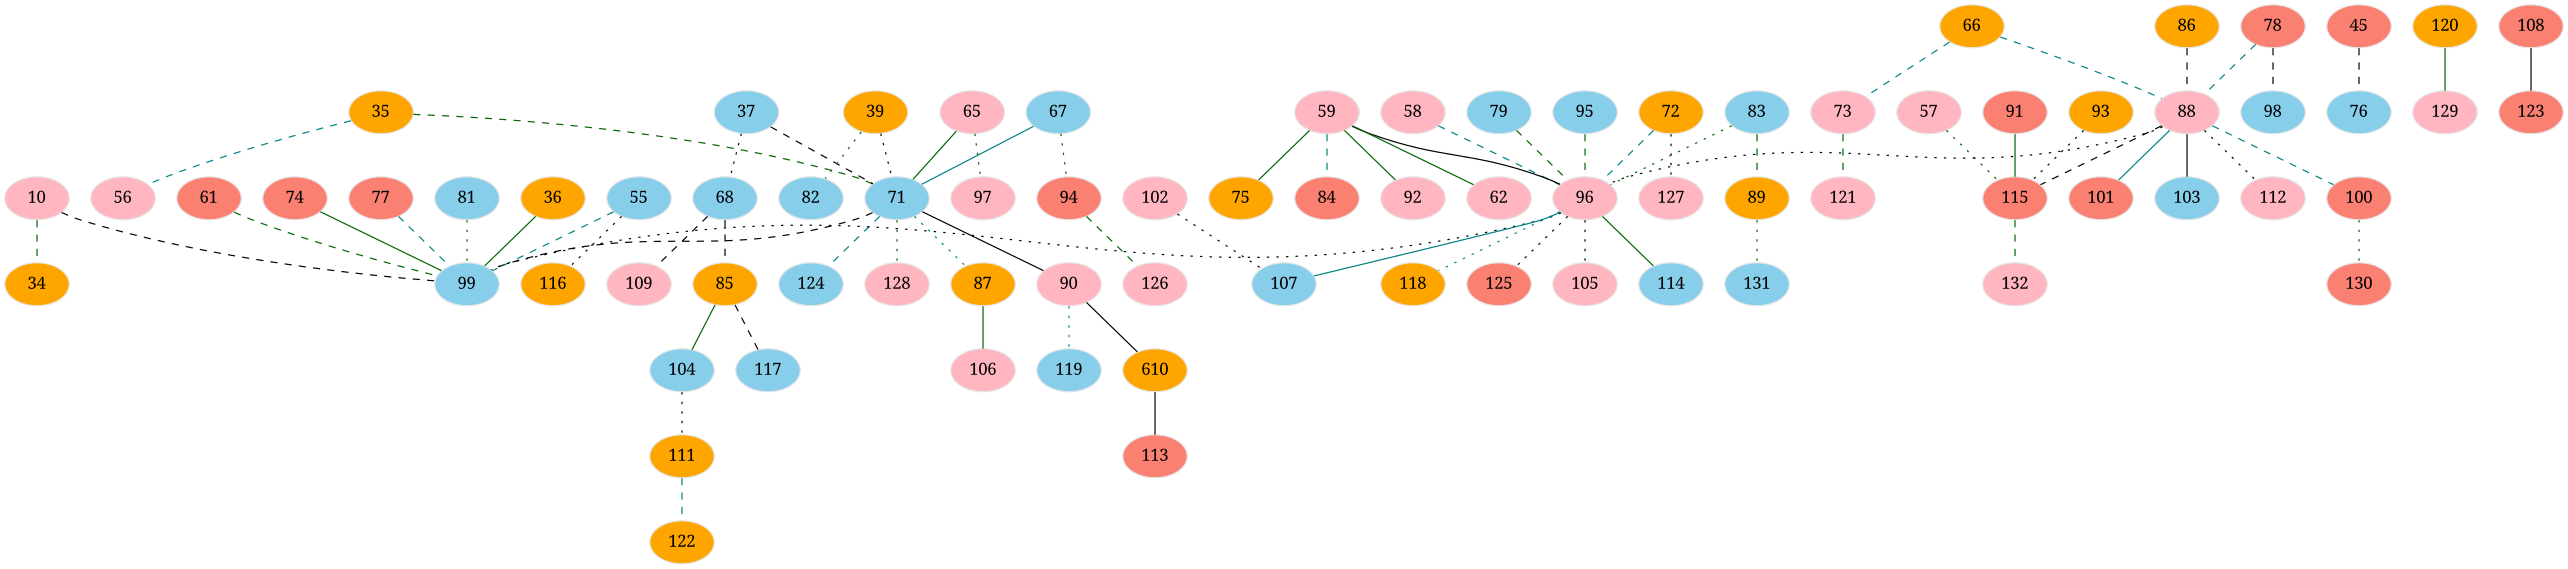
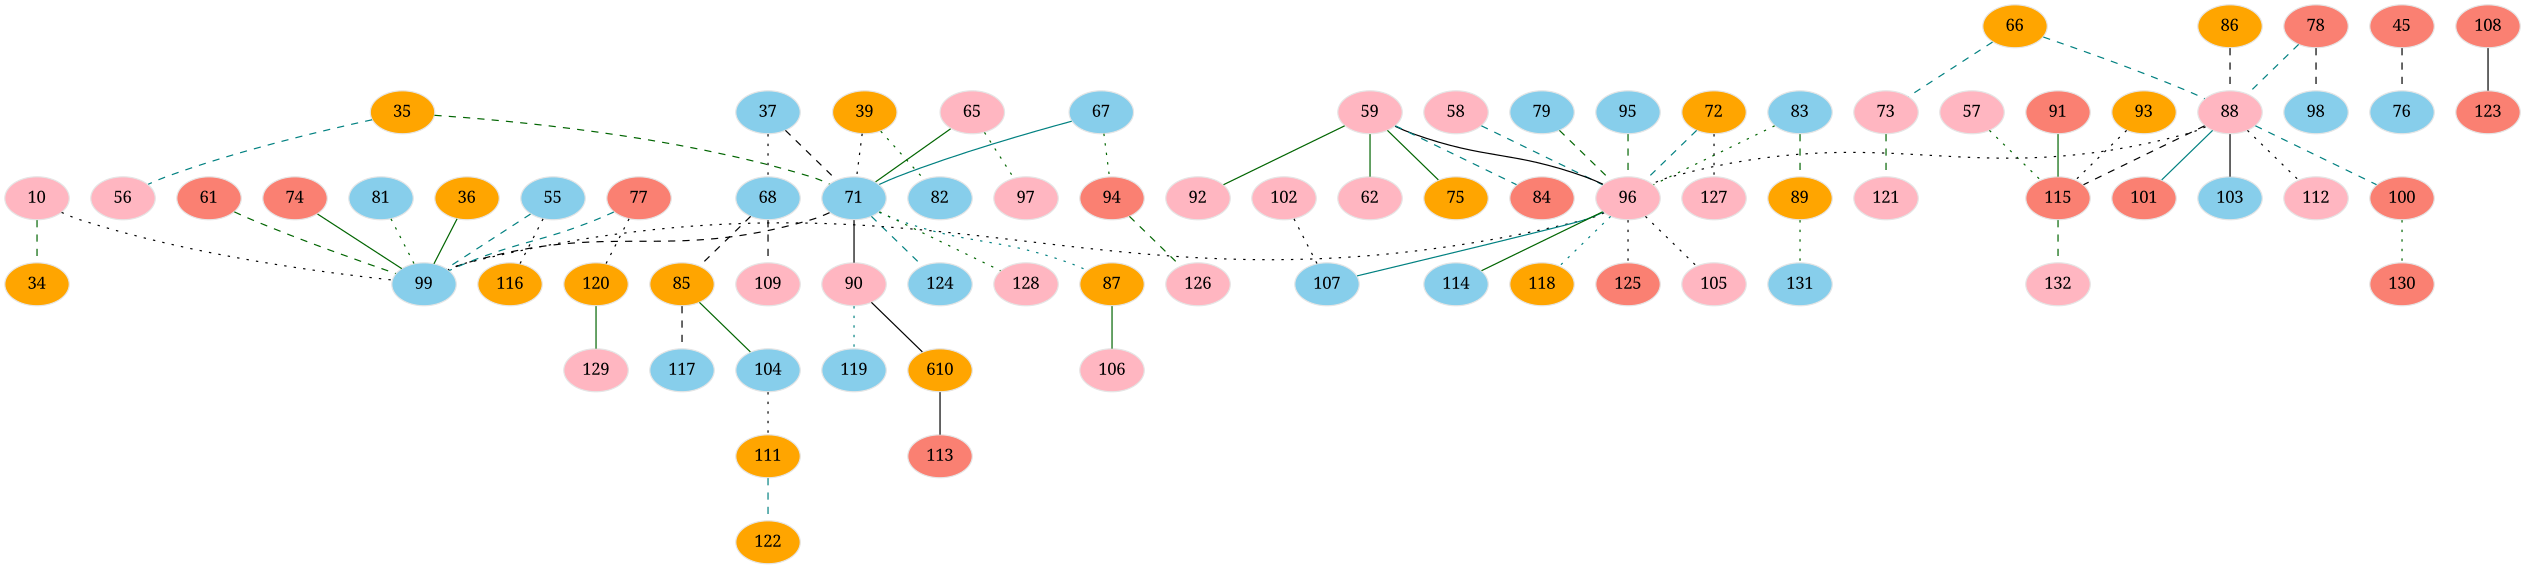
edge "77" -- "120": added
edge "10" -- "99": style dashed -> dotted
